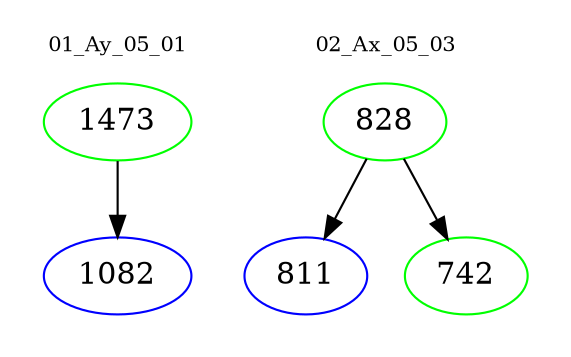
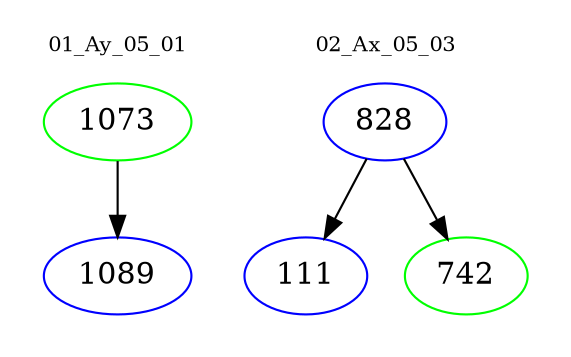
node "1473": label "1473" -> "1073"
node "828": color green -> blue
node "1082": label "1082" -> "1089"
node "811": label "811" -> "111"
